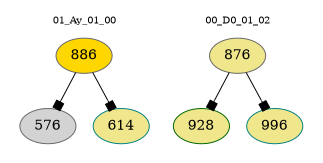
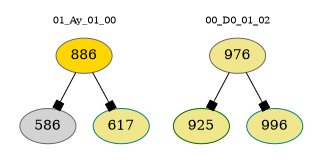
node "876": label "876" -> "976"
node "576": label "576" -> "586"
node "614": label "614" -> "617"
node "928": label "928" -> "925"
